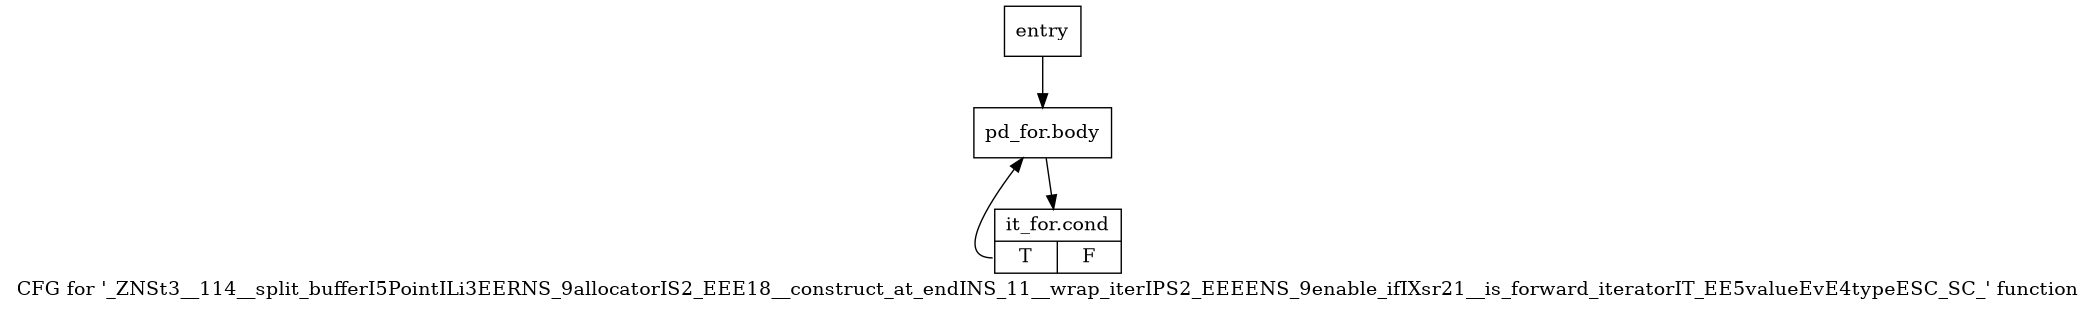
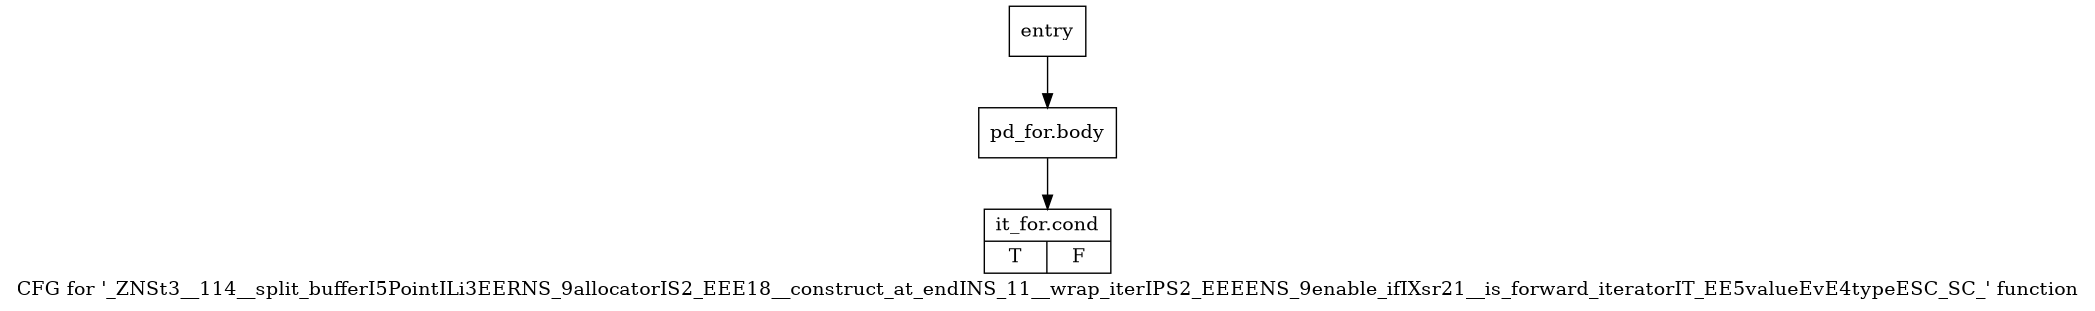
edge "it_for.cond" -> "pd_for.body": removed
